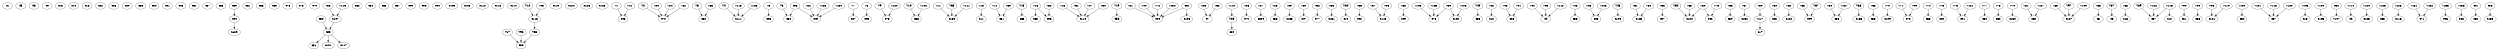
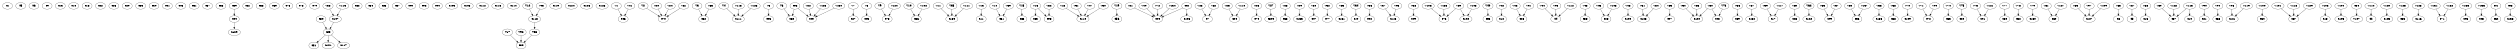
edge "v110" -> "v25": now "v110" -> "c24"
edge "v59" -> "v117": now "v59" -> "c17"
